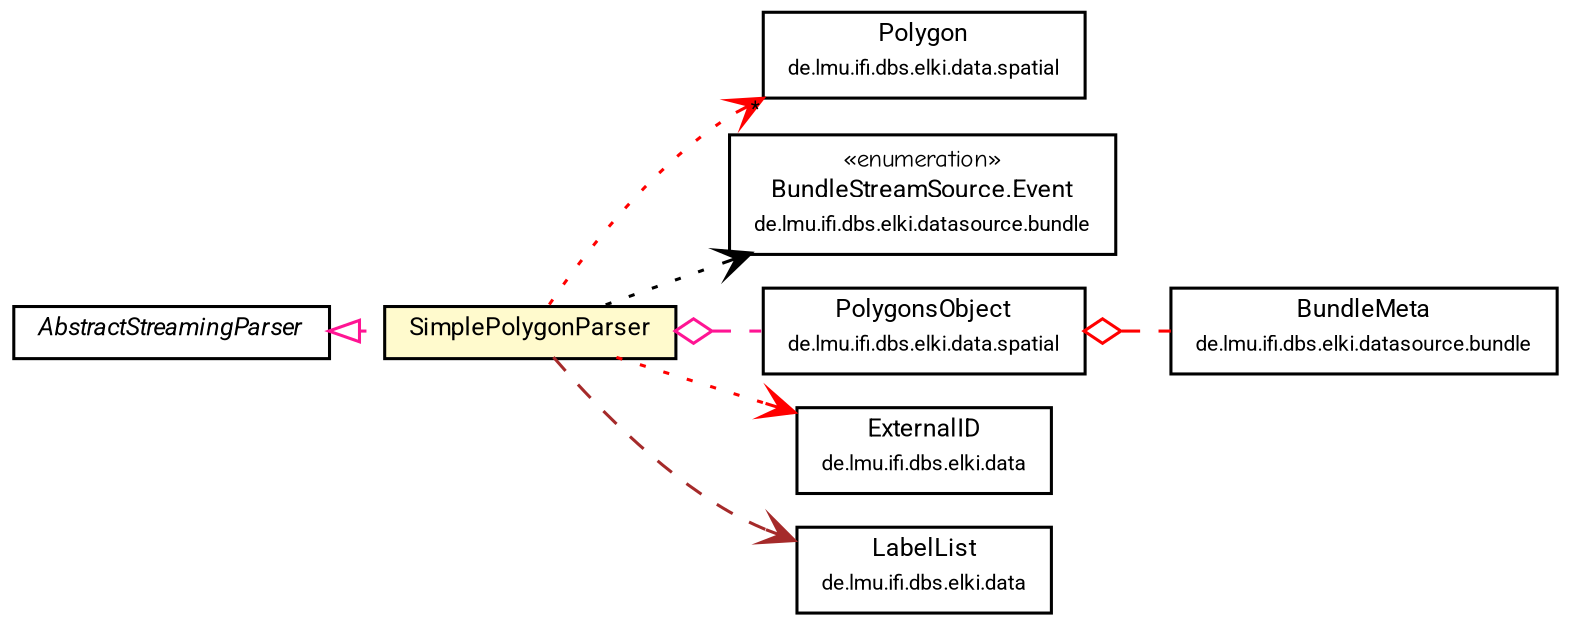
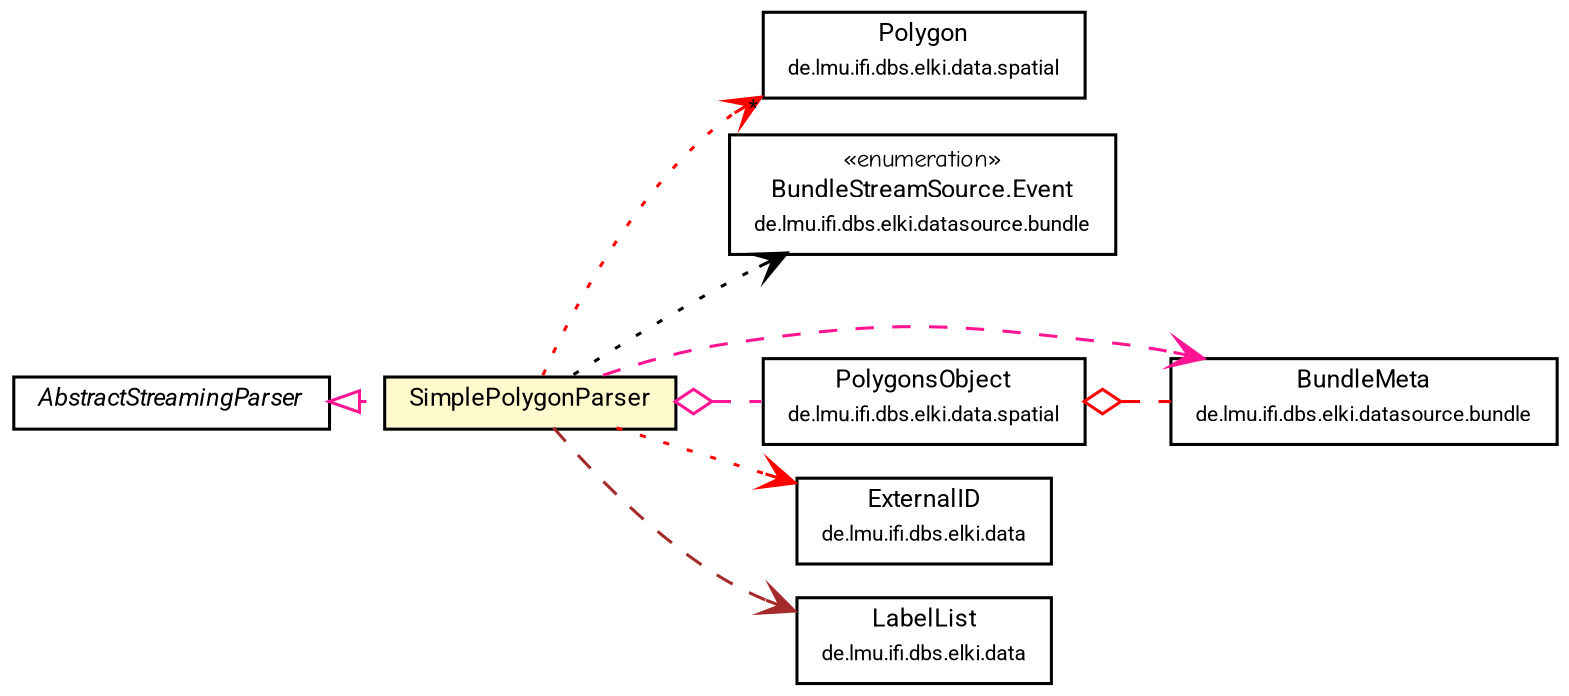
edge "SimplePolygonParser" -> "BundleMeta": added
